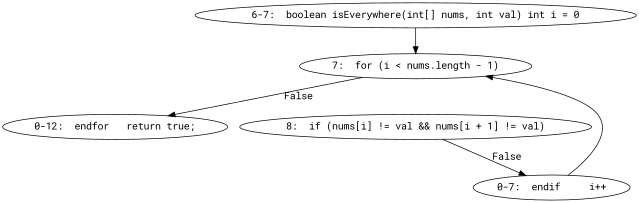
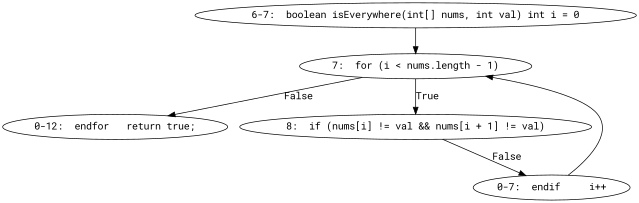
edge "7:  for (i < nums.length - 1)" -> "8:  if (nums[i] != val && nums[i + 1] != val)": added, label "True"
